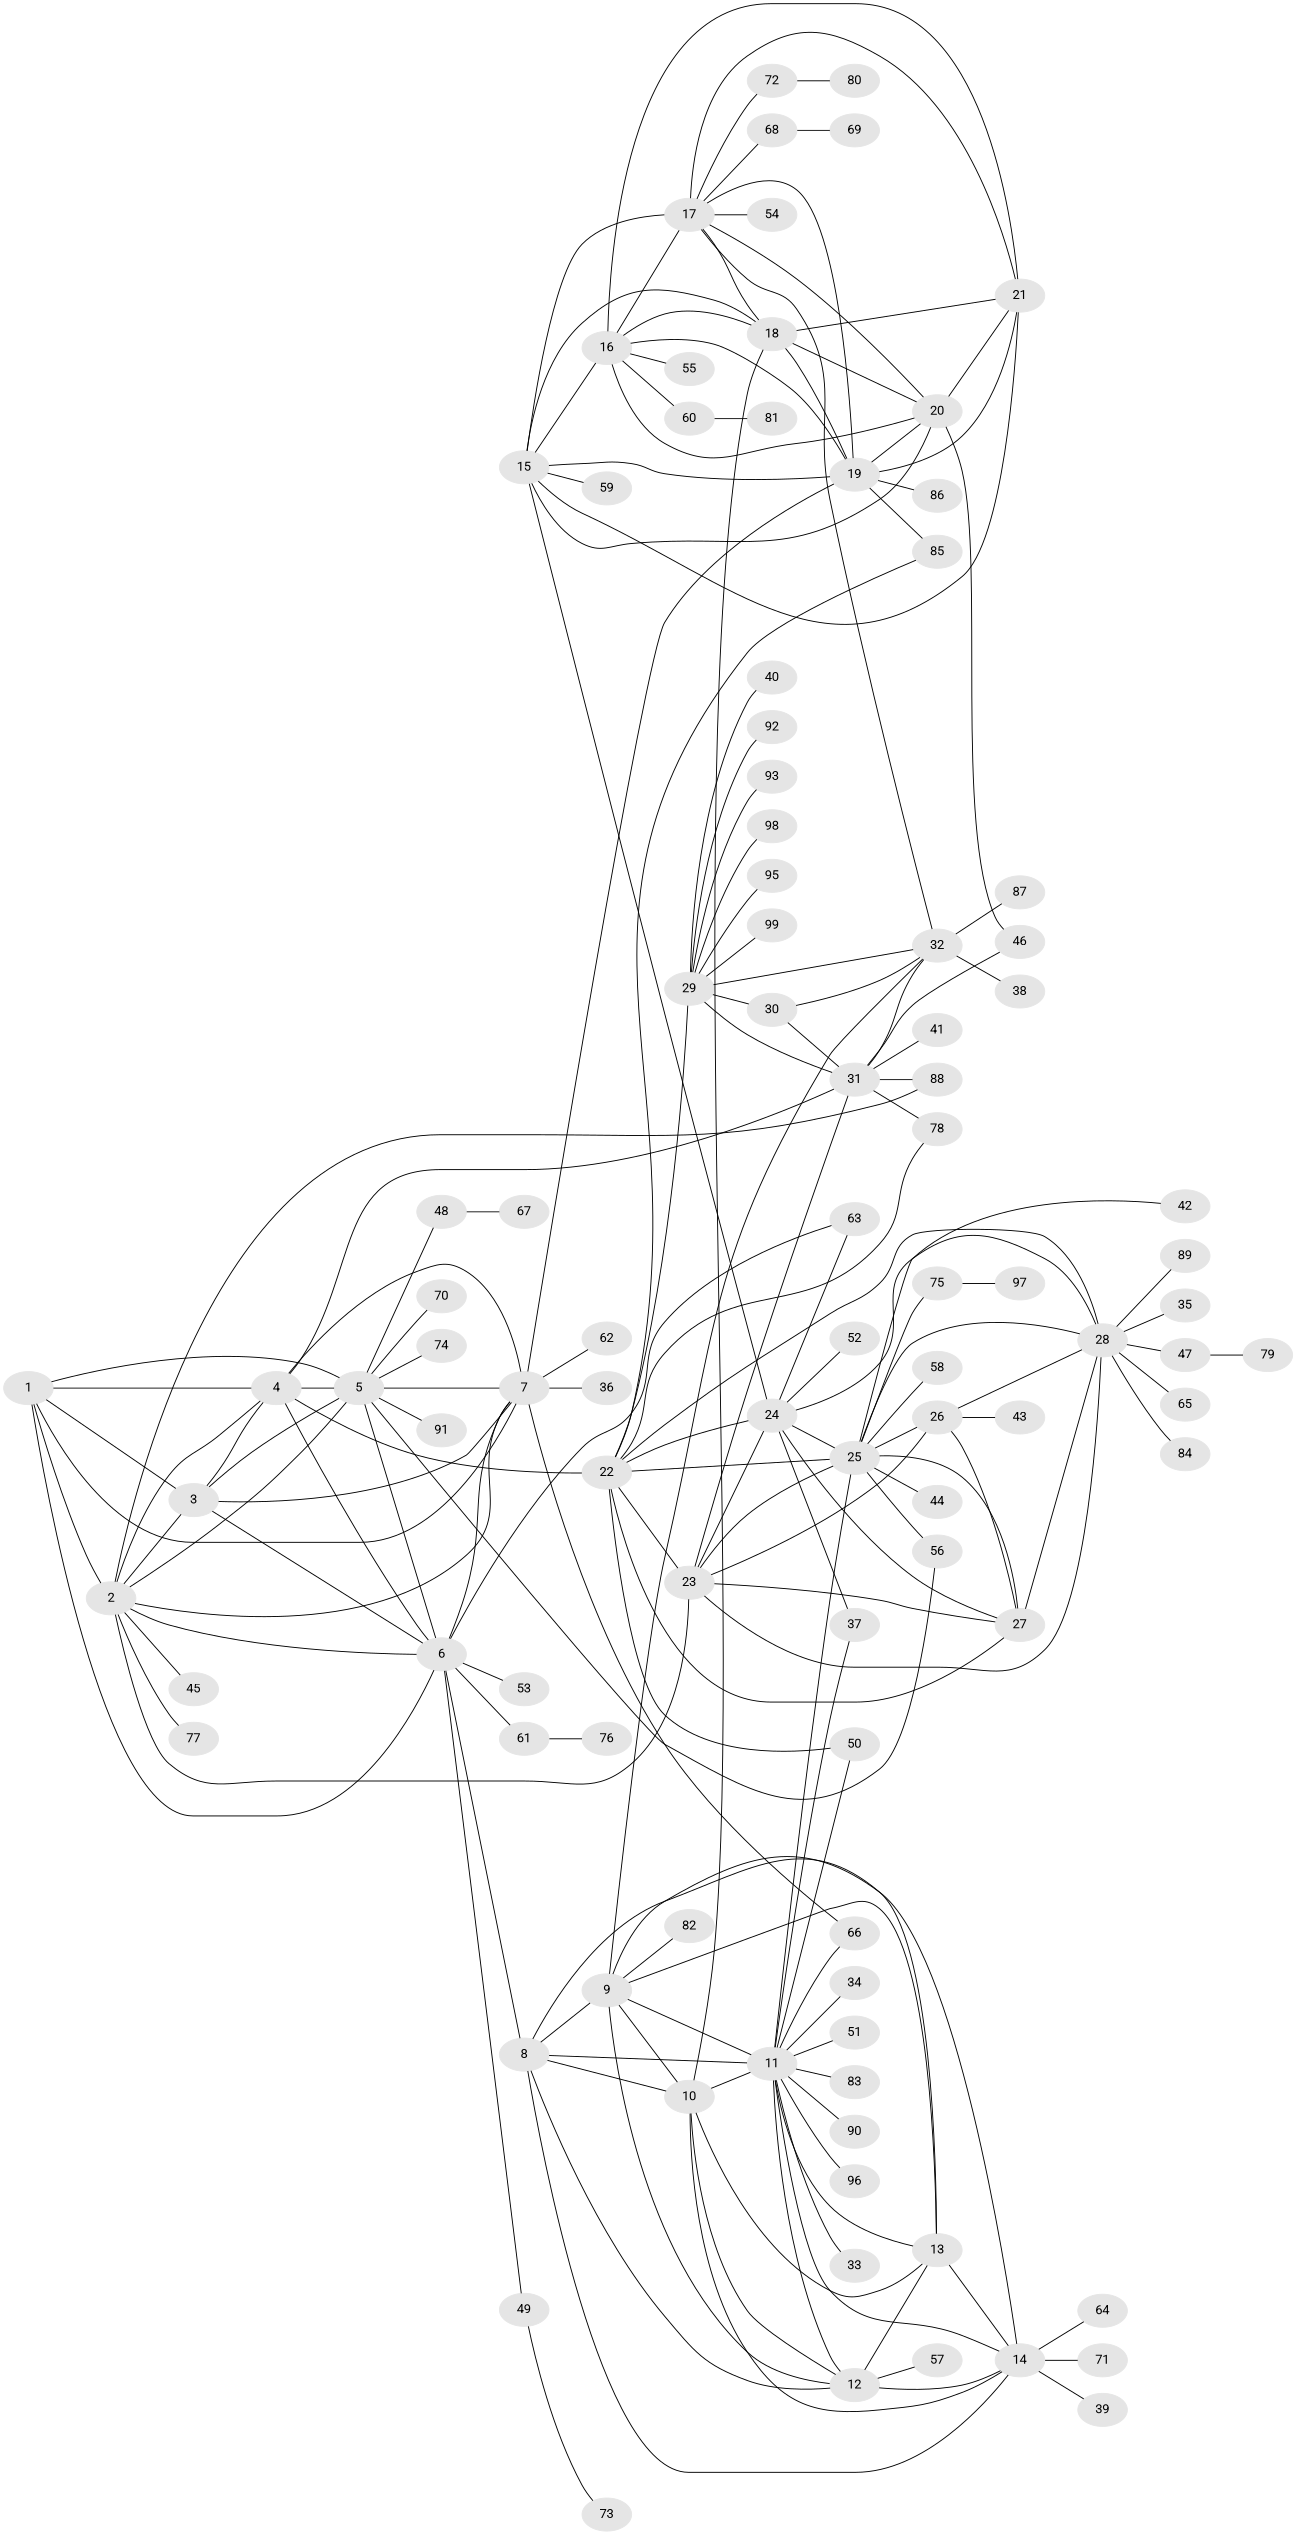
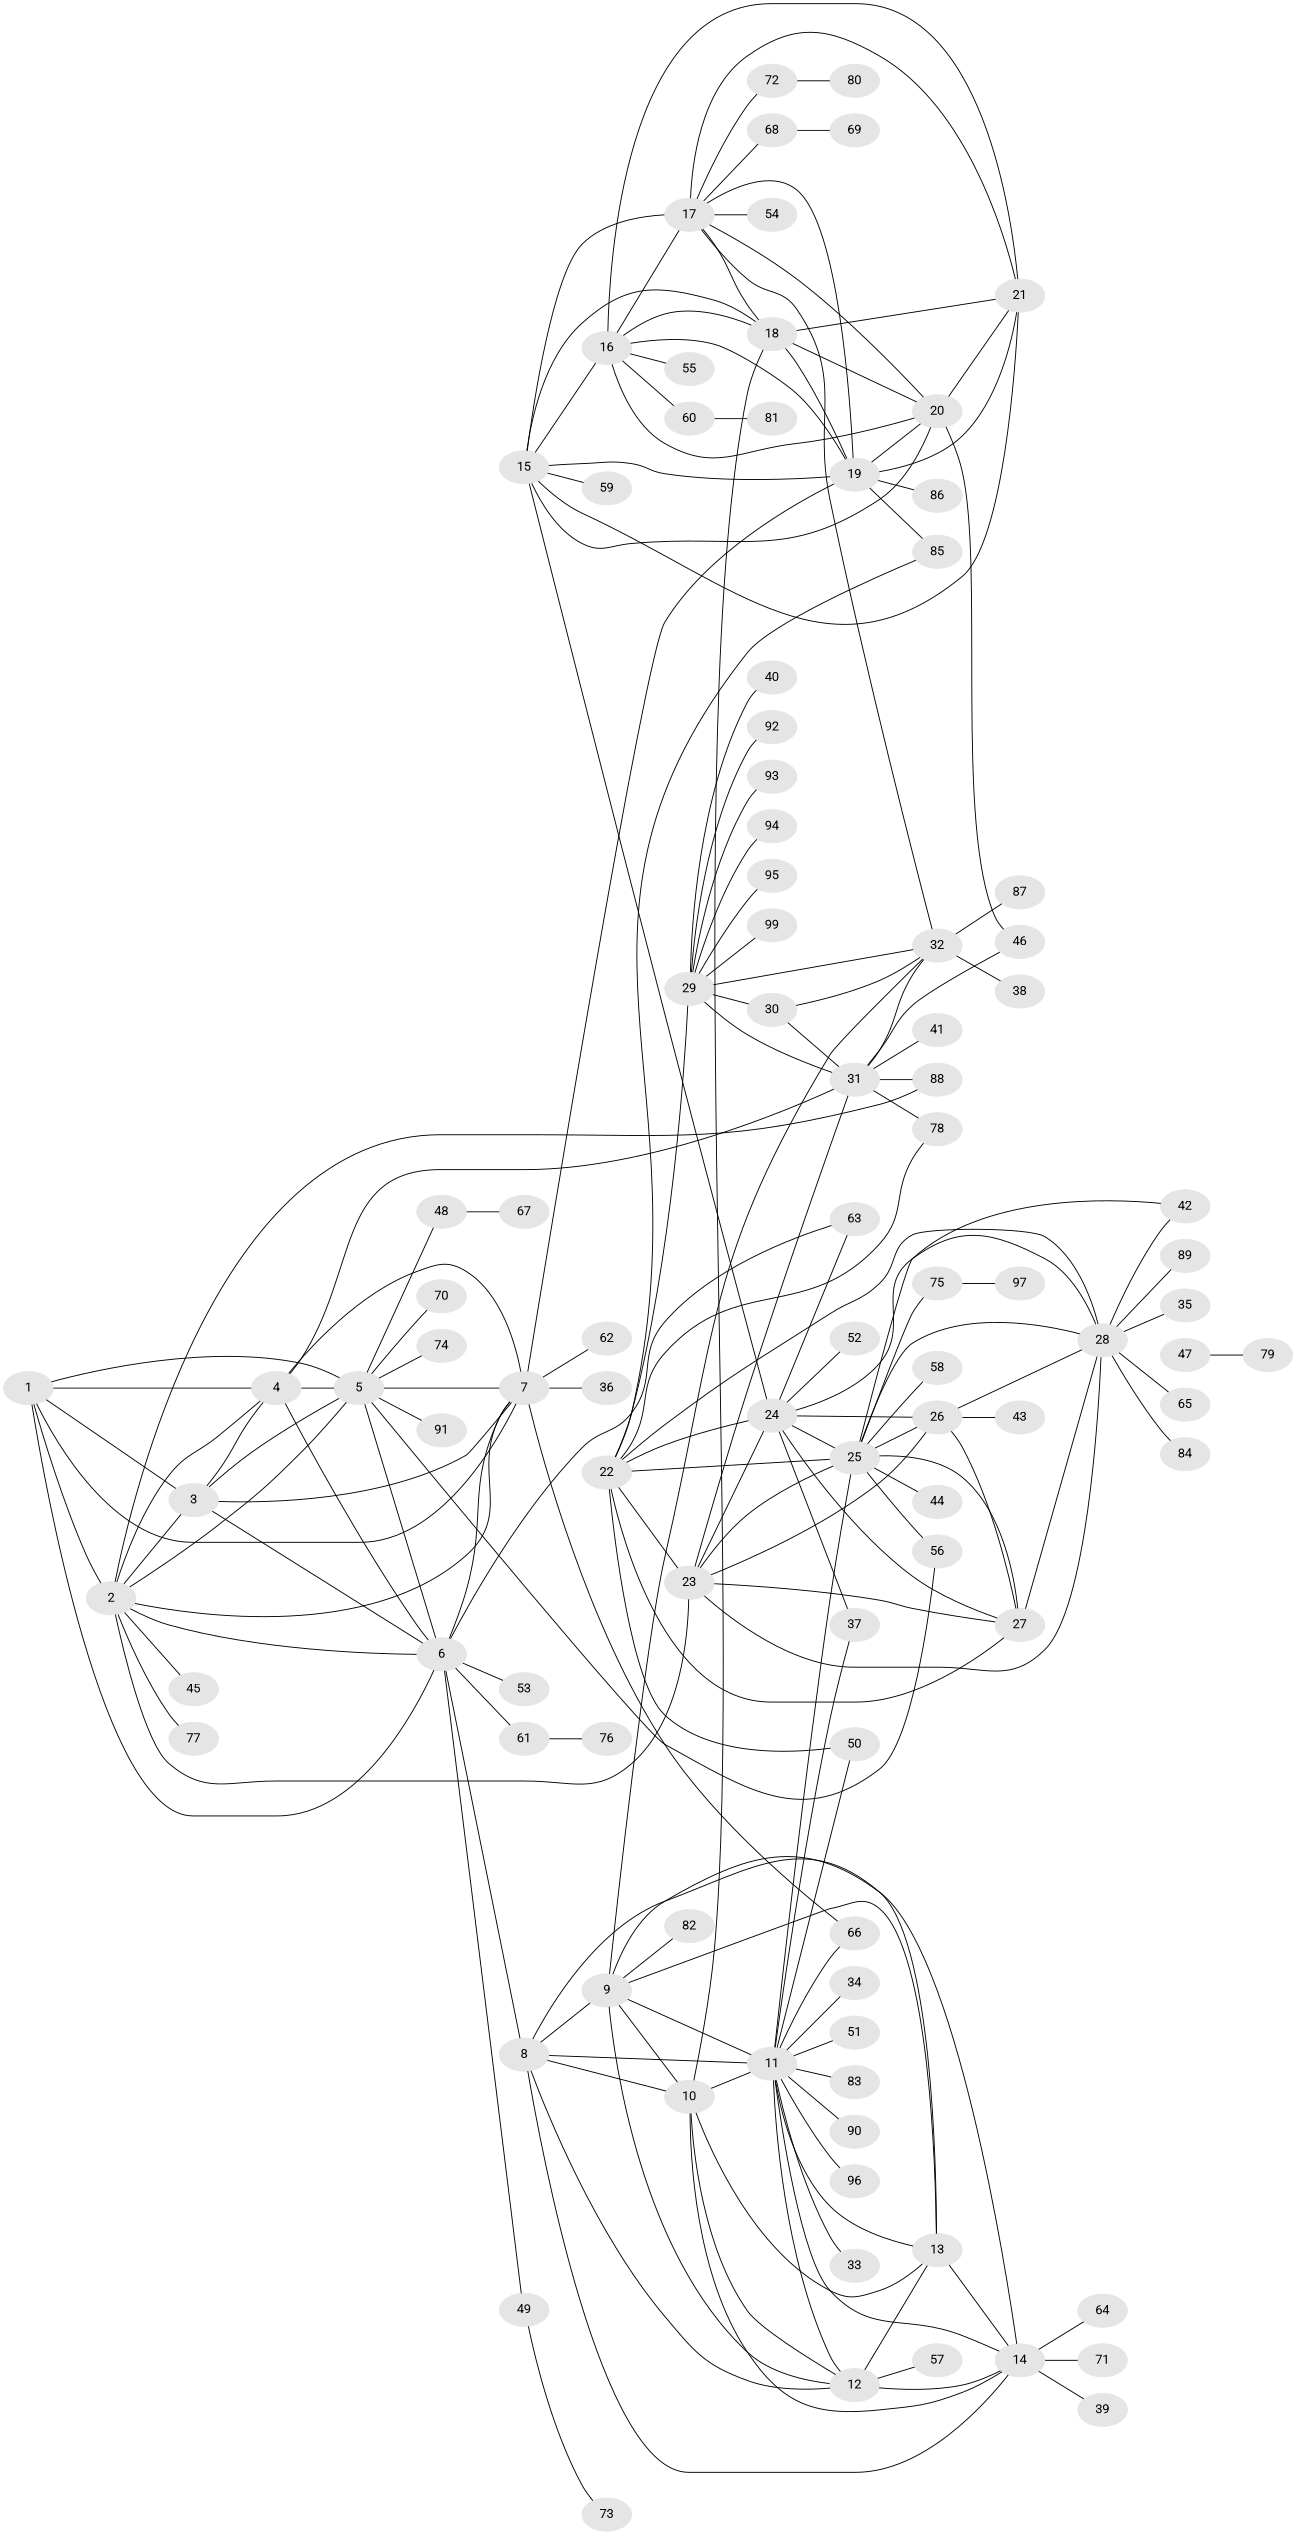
node "98": label "98" -> "94"
edge "28" -- "47": now "28" -- "42"
edge "24" -- "26": added
edge "4" -- "22": removed
